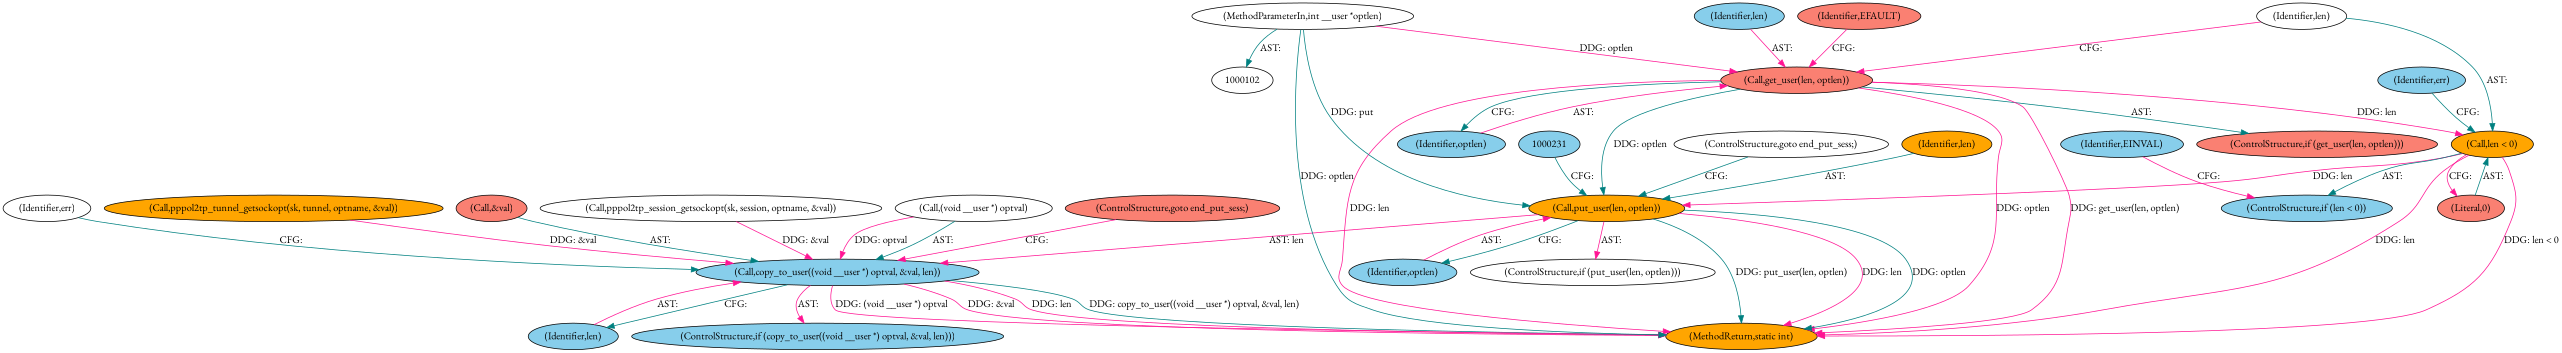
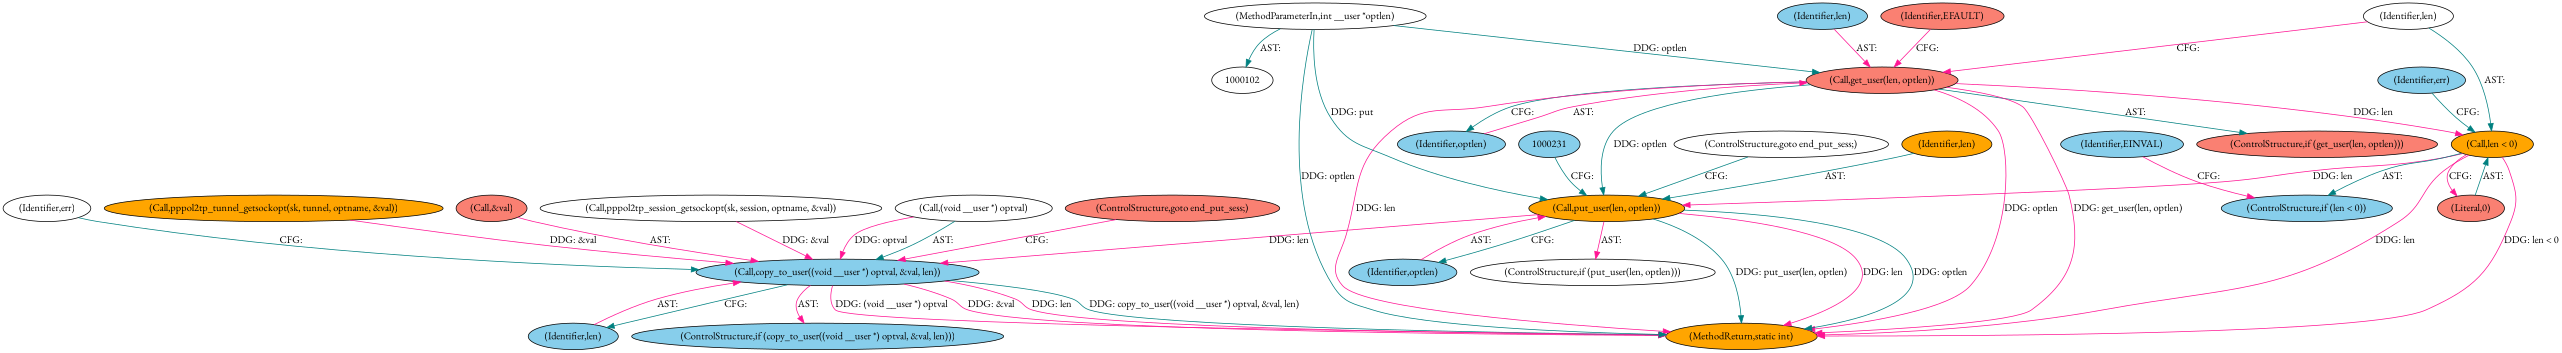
edge "(MethodParameterIn,int __user *optlen)" -> "(Call,get_user(len, optlen))": color deeppink -> teal
edge "(Call,put_user(len, optlen))" -> "(Call,copy_to_user((void __user *) optval, &val, len))": label "AST: len" -> "DDG: len"
edge "(Call,&val)" -> "(Call,copy_to_user((void __user *) optval, &val, len))": color teal -> deeppink
